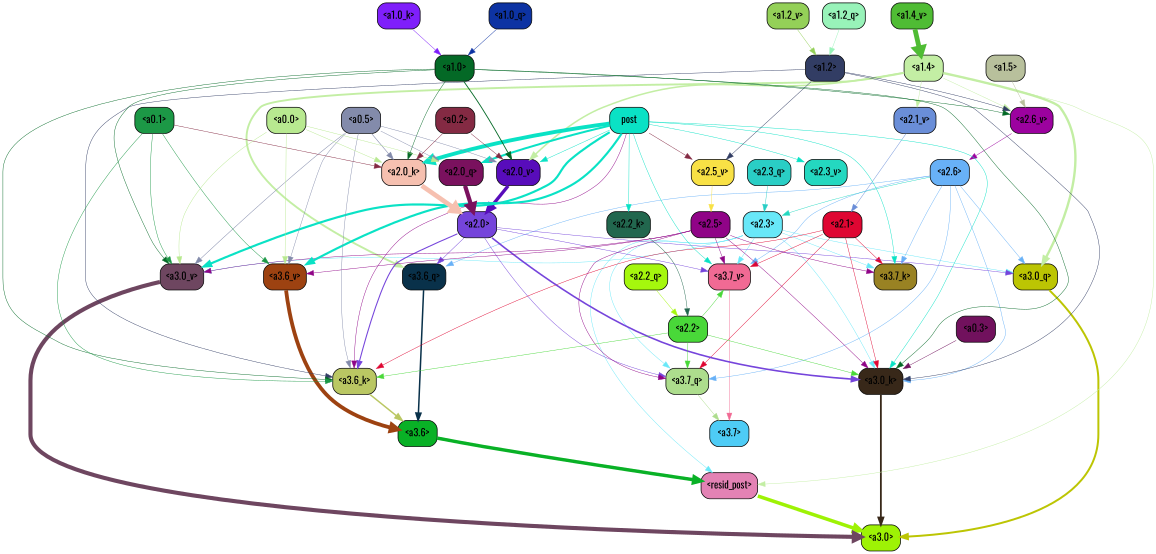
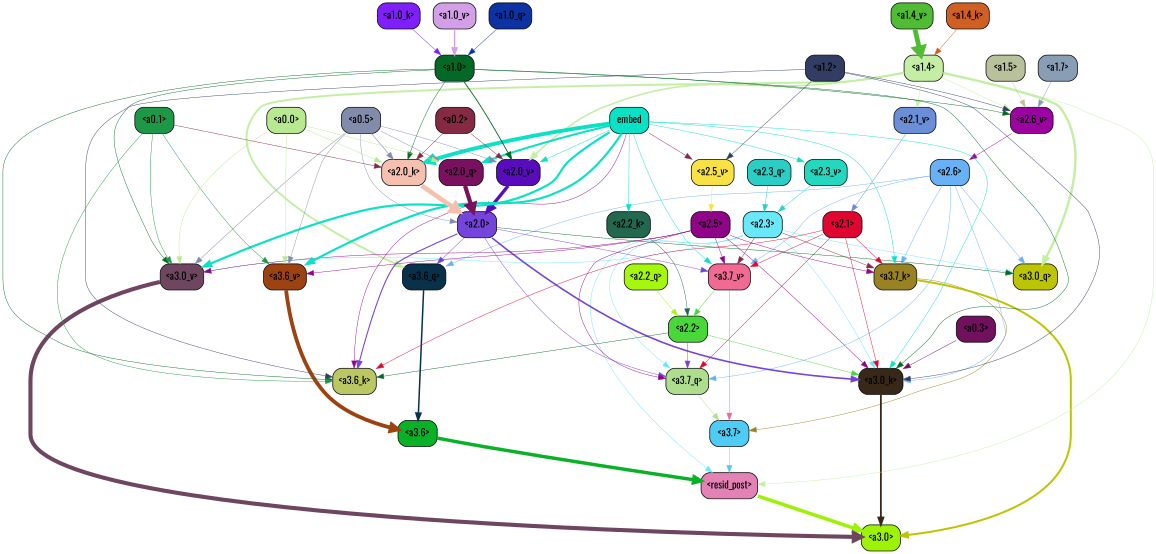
node "<a1.0_v>": added
node "<a1.2_v>": removed
node "<a1.2_q>": removed
node "<a1.4_k>": added
node "<a1.7>": added
node "post": label "post" -> "embed"
edge "<a2.6>" -> "<a2.3>": now "<a2.3_v>" -> "<a2.3>"
edge "<a0.5>" -> "<a3.6_k>": now "<a0.5>" -> "<a2.0>"
edge "<a2.3>" -> "<a3.7_v>": color #68e8f8 -> #842a43
edge "<a2.3>" -> "<a3.7_k>": color #68e8f8 -> #842a43
edge "<a2.0>" -> "<a3.0_q>": color #7544db -> #046926
edge "<a2.2>" -> "<a3.7_v>": reversed
edge "<a2.2>" -> "<a3.6_k>": color #49d839 -> #046926
edge "<a2.2>" -> "<a3.7_q>": color #49d839 -> #7544db
edge "<a3.7_k>" -> "<a3.7>": added
edge "<a3.6_k>" -> "<a3.6>": removed
edge "<a3.7>" -> "<resid_post>": added
edge "<a3.0_q>" -> "<a3.0>": now "<a3.7_k>" -> "<a3.0>"
